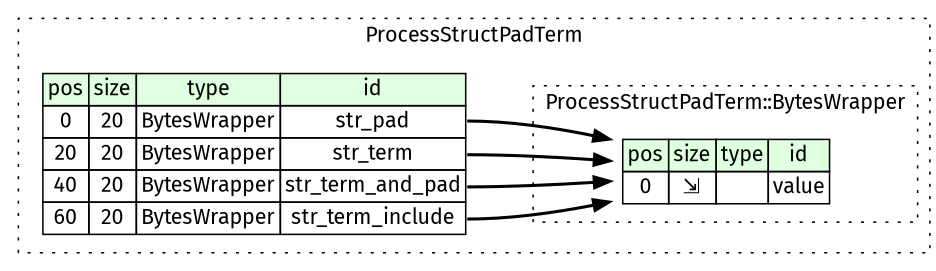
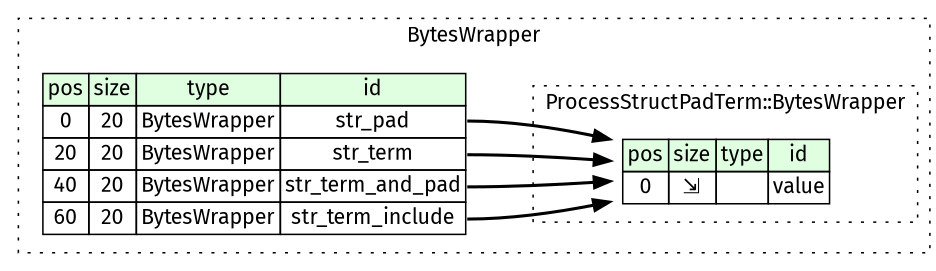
cluster "ProcessStructPadTerm": label "ProcessStructPadTerm" -> "BytesWrapper"
